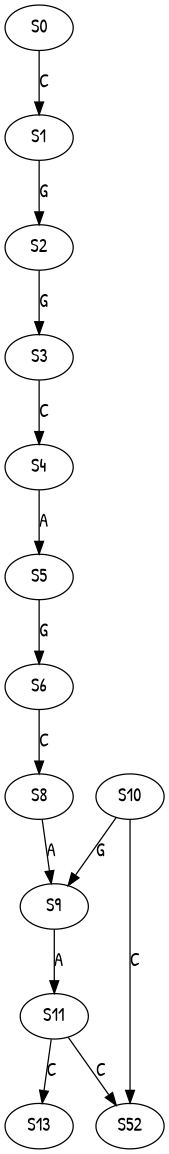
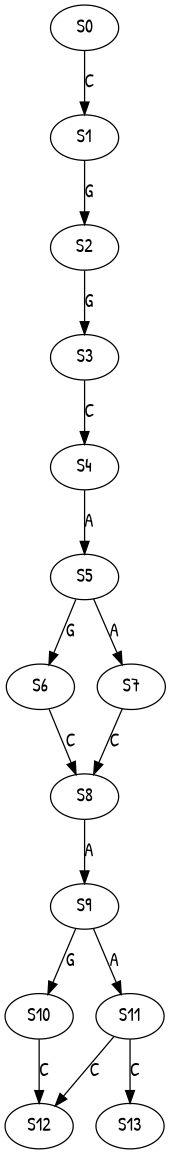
node "S7": added
edge "S10" -> "S9": reversed
node "S52": label "S52" -> "S12"
